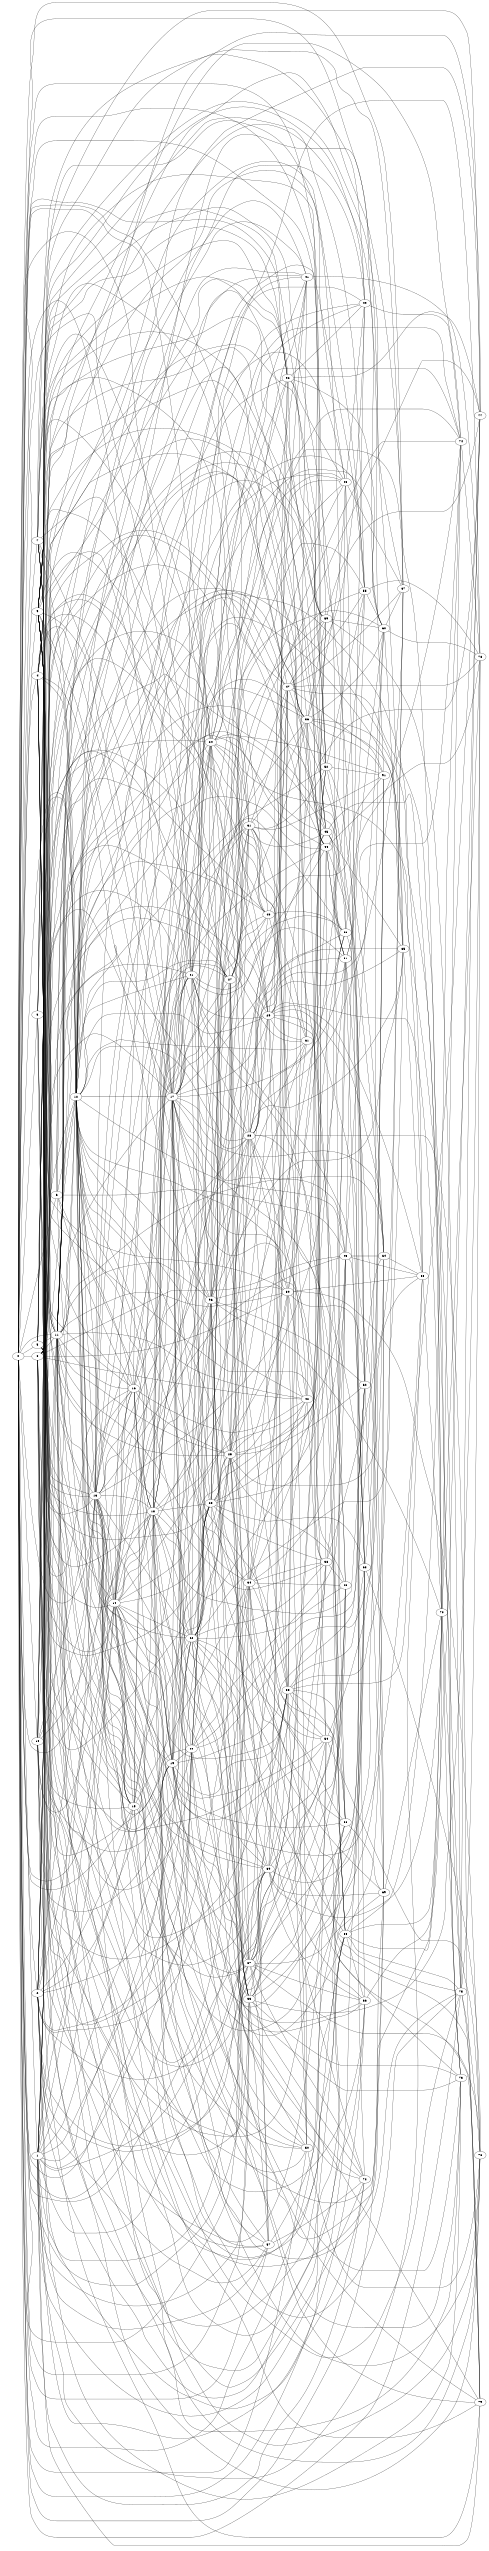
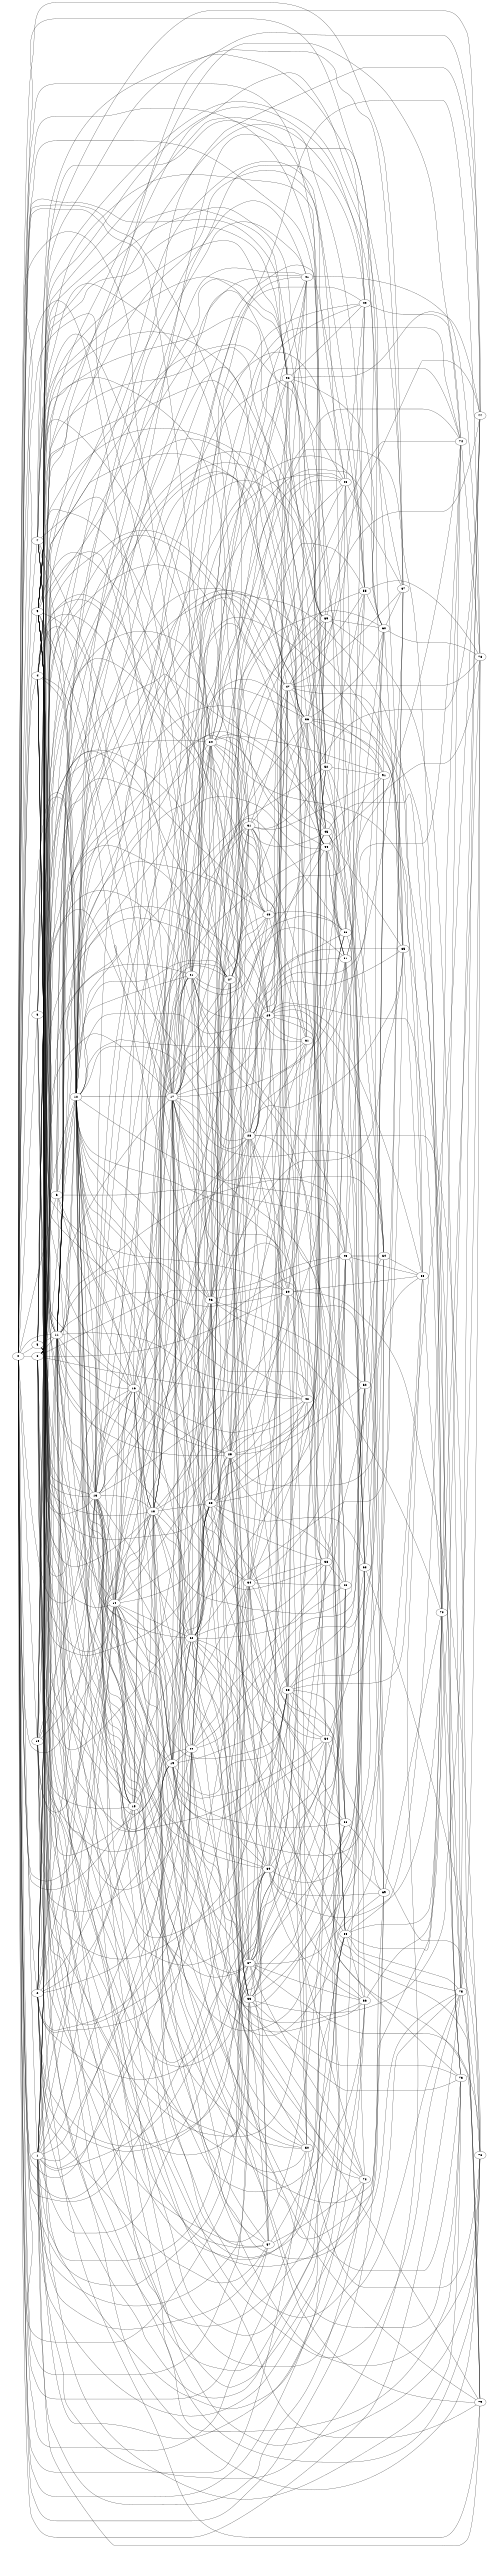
edge "18" -- "33": now "18" -- "40"
edge "12" -- "75": added
